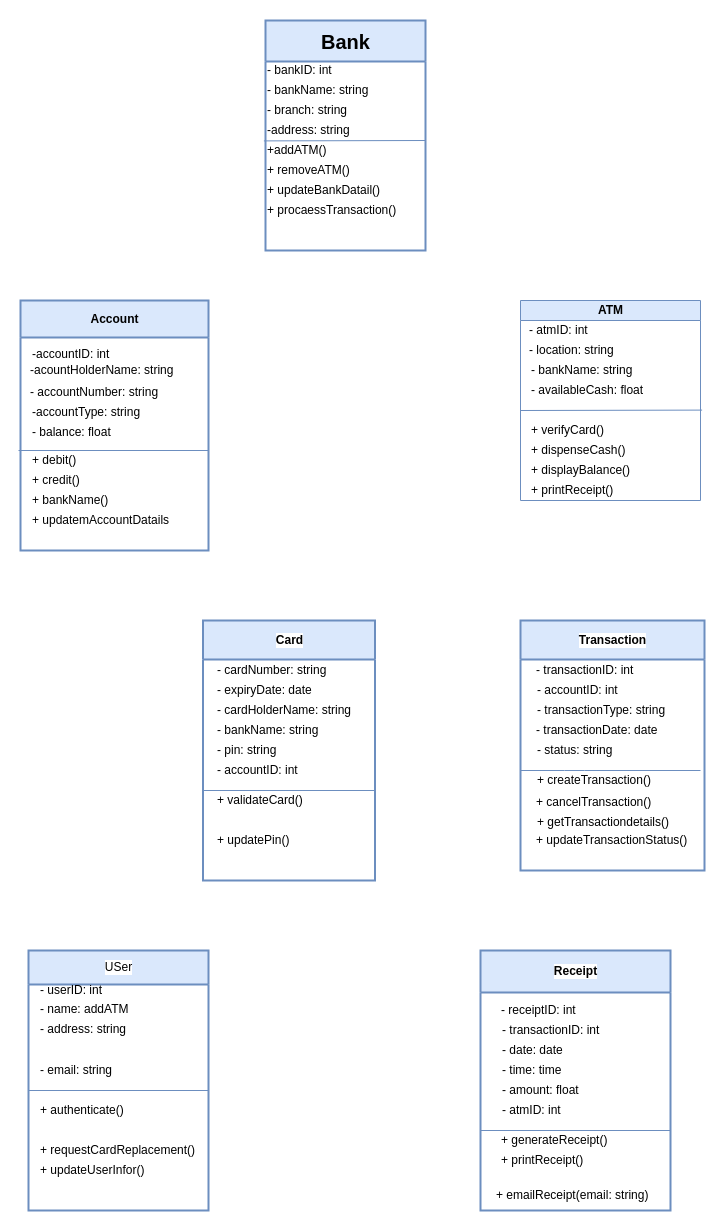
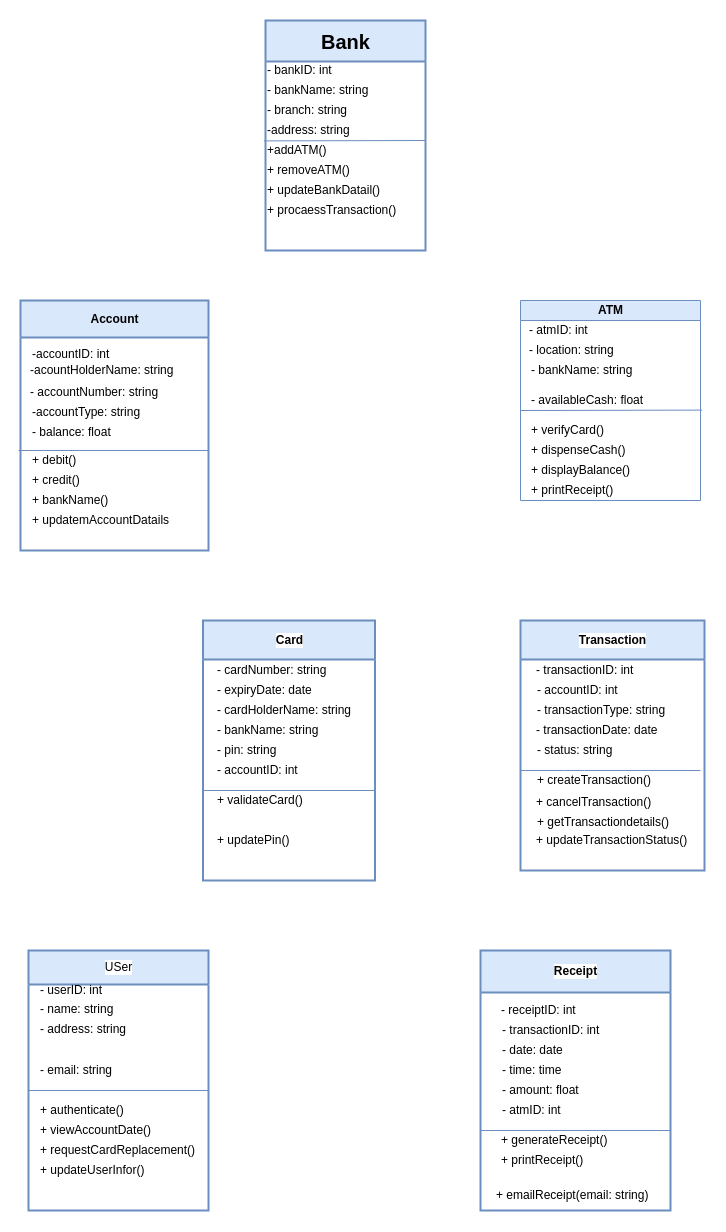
node "- availableCash: float": moved (595, 391) -> (595, 401)
node "- name: addATM": label "- name: addATM" -> "- name: string"
node "+ viewAccountDate()": added
